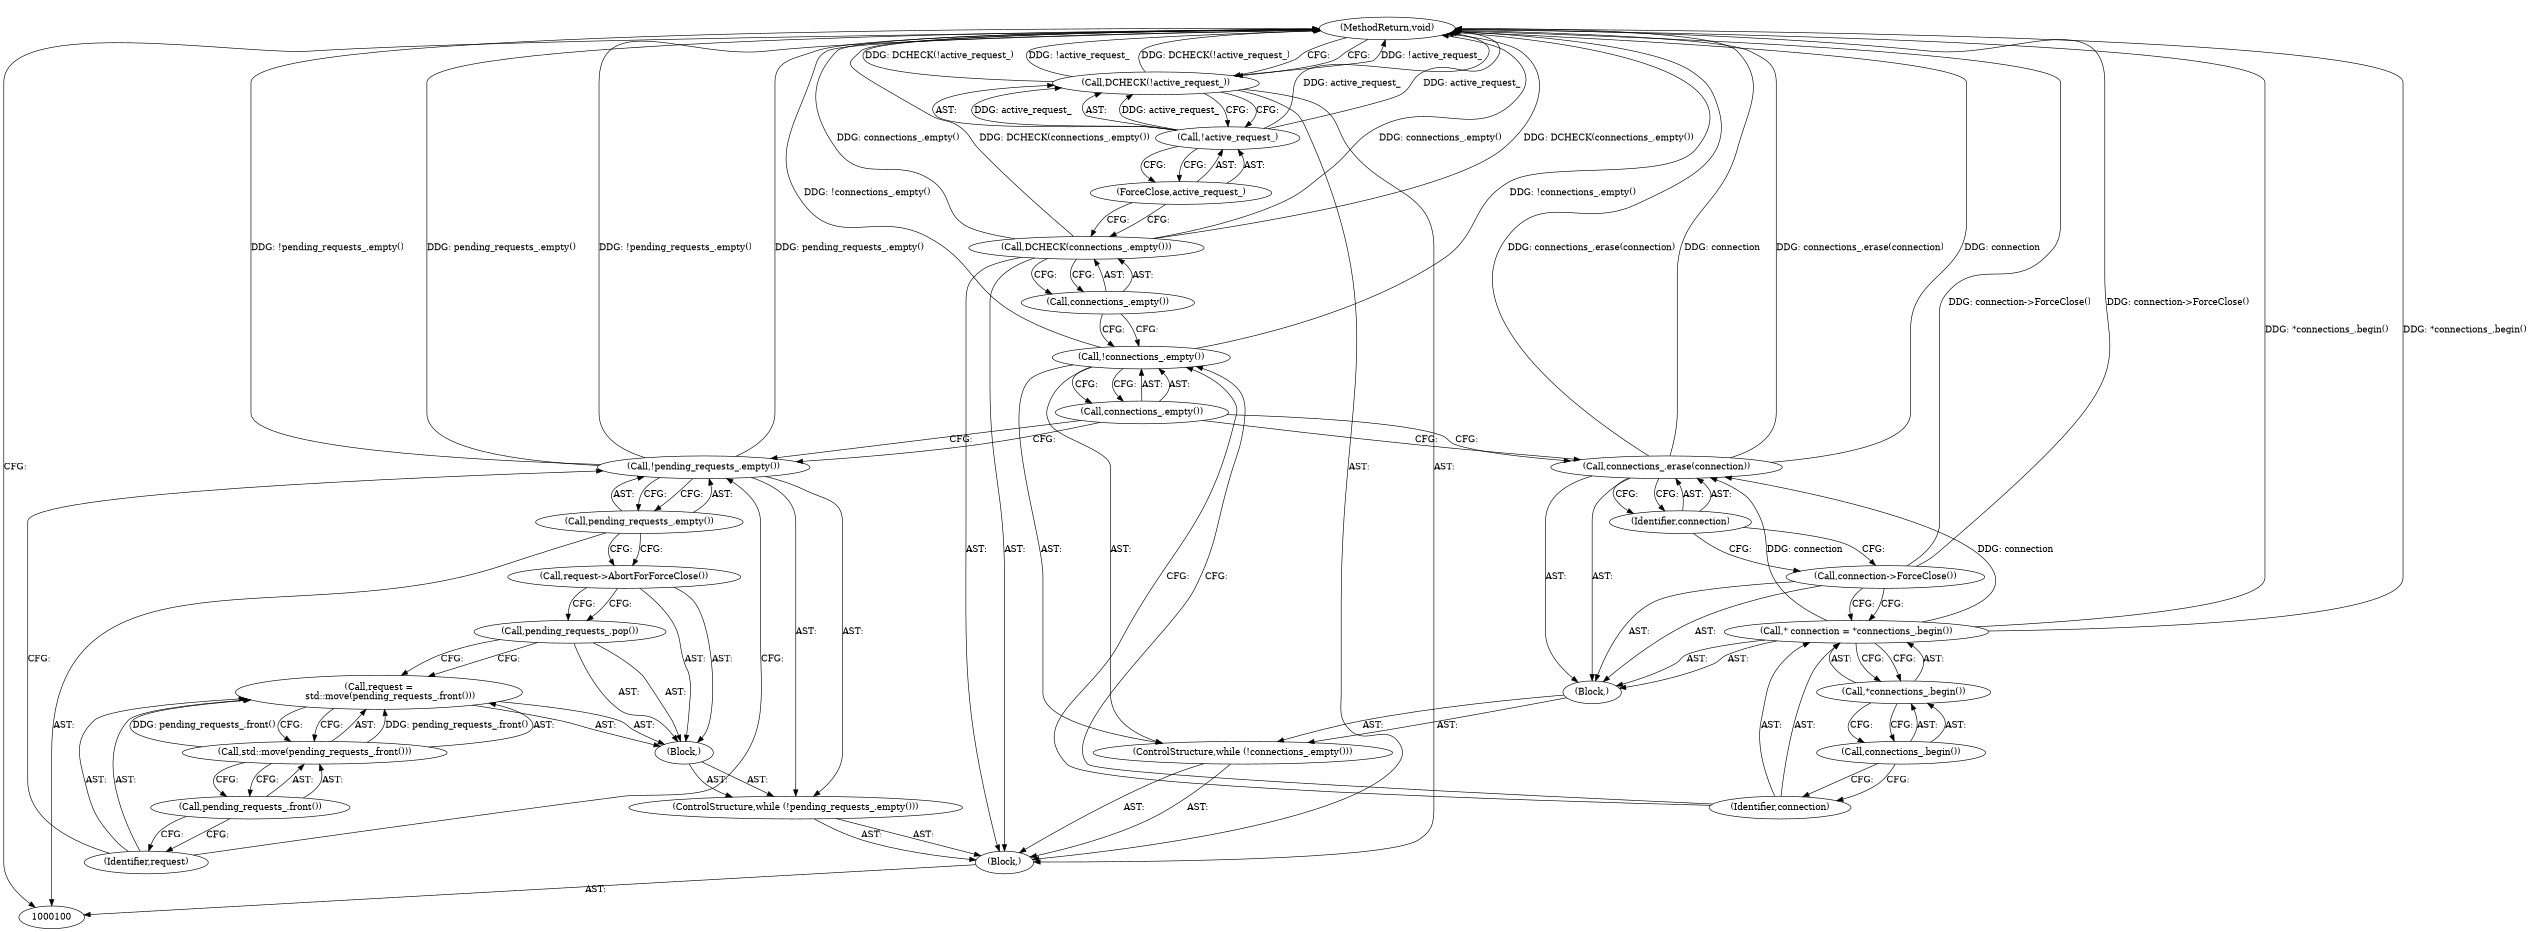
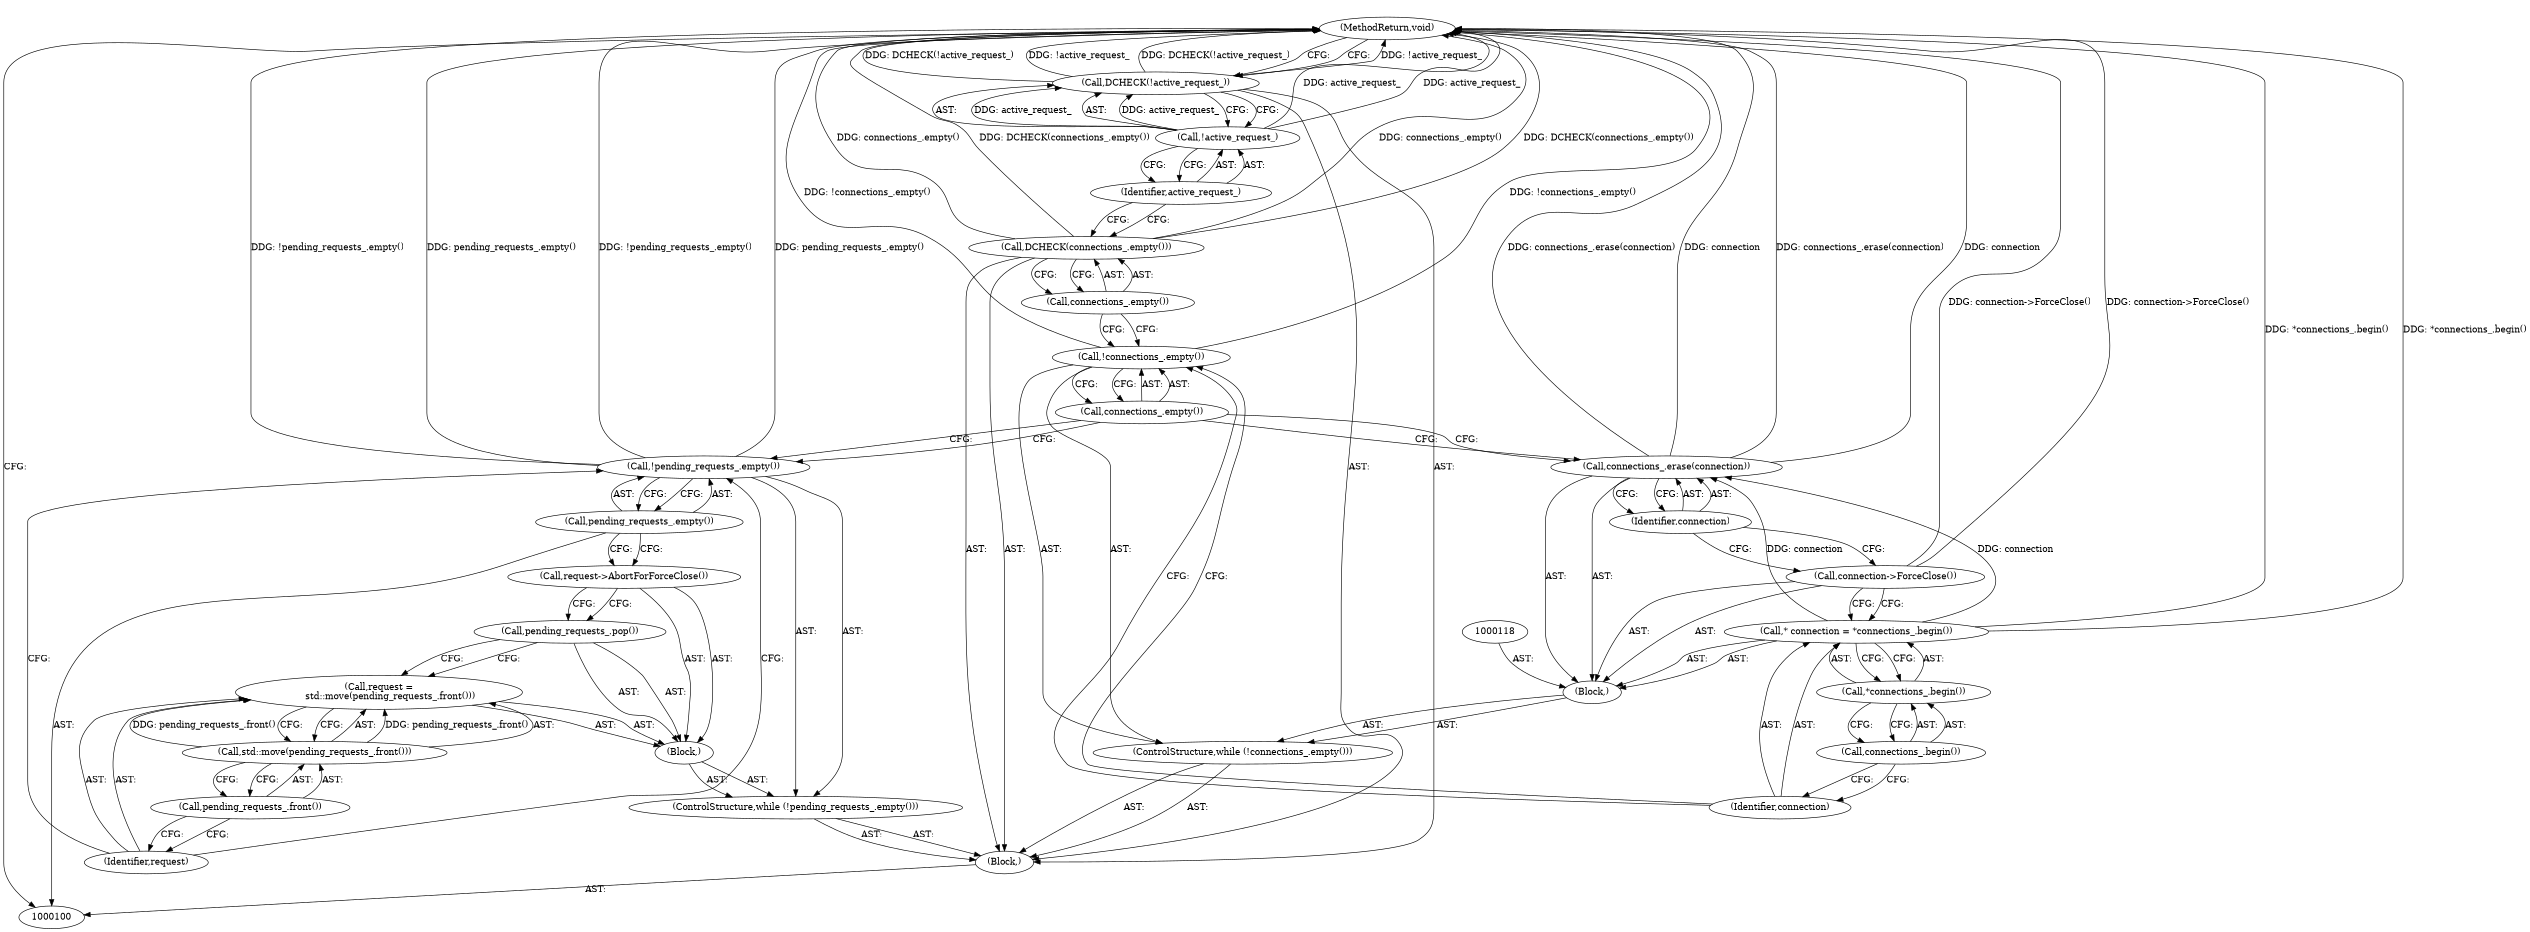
node "(ForceClose,active_request_)": label "(ForceClose,active_request_)" -> "(Identifier,active_request_)"
node "1000118": added
